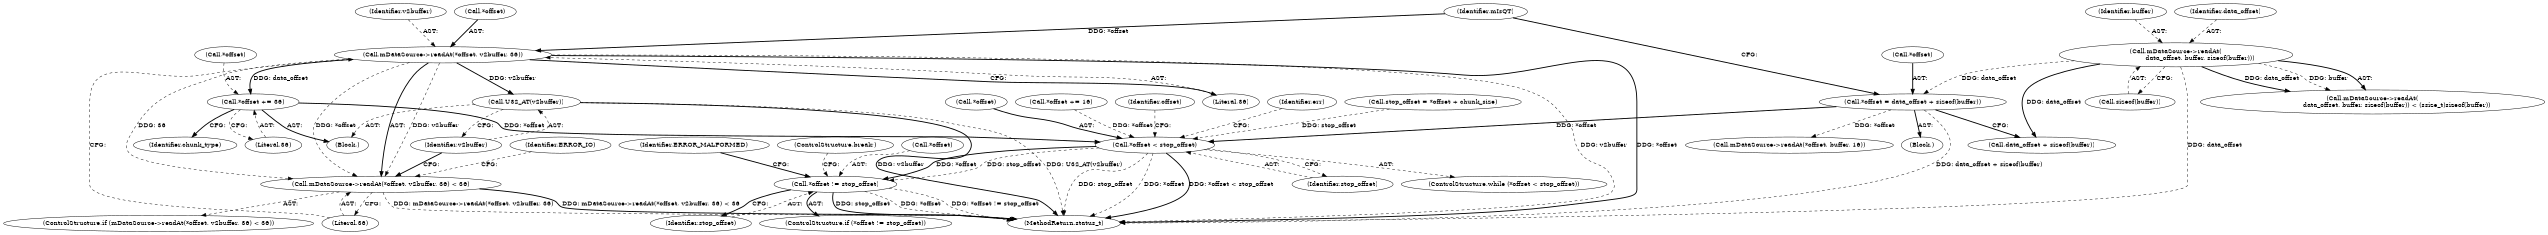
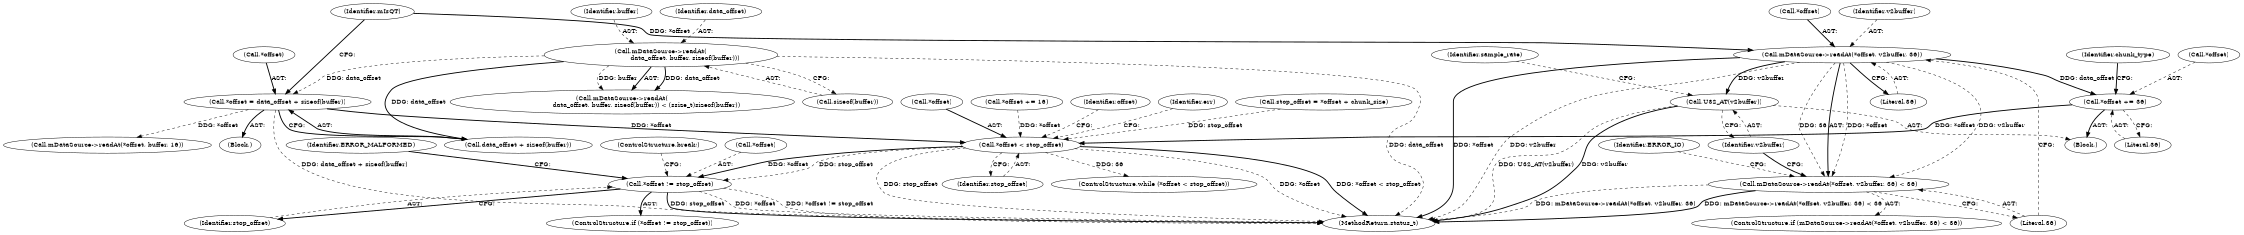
node "(Identifier,sample_rate)": added
edge "(Call,*offset += 36)" -> "(Identifier,chunk_type)": reversed
edge "(Call,data_offset + sizeof(buffer))" -> "(Call,*offset = data_offset + sizeof(buffer))": added, label "AST:"
edge "(Call,*offset < stop_offset)" -> "(ControlStructure,while (*offset < stop_offset))": label "AST: " -> "DDG: 36"
